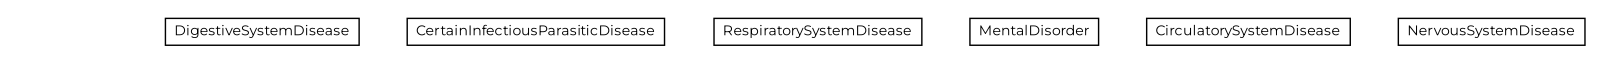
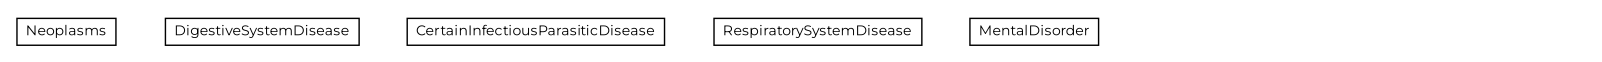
node "Neoplasms": added
node "CirculatorySystemDisease": removed
node "NervousSystemDisease": removed
